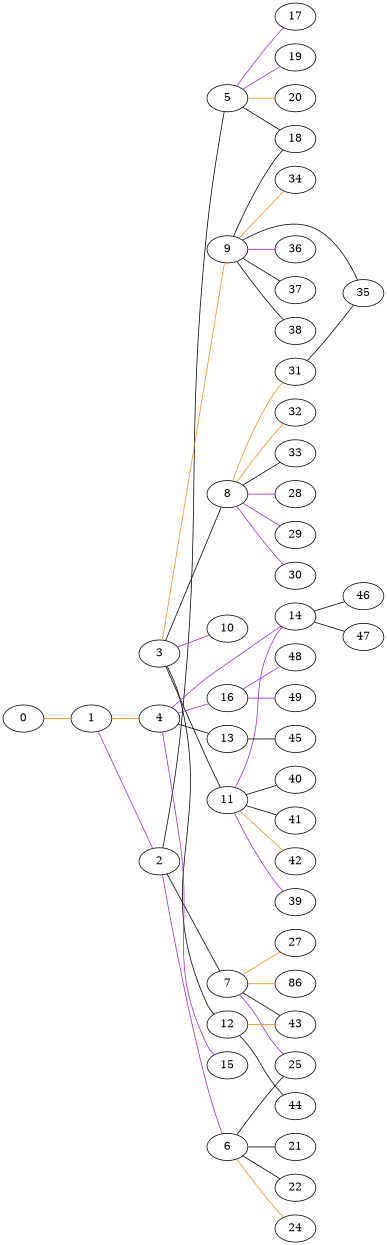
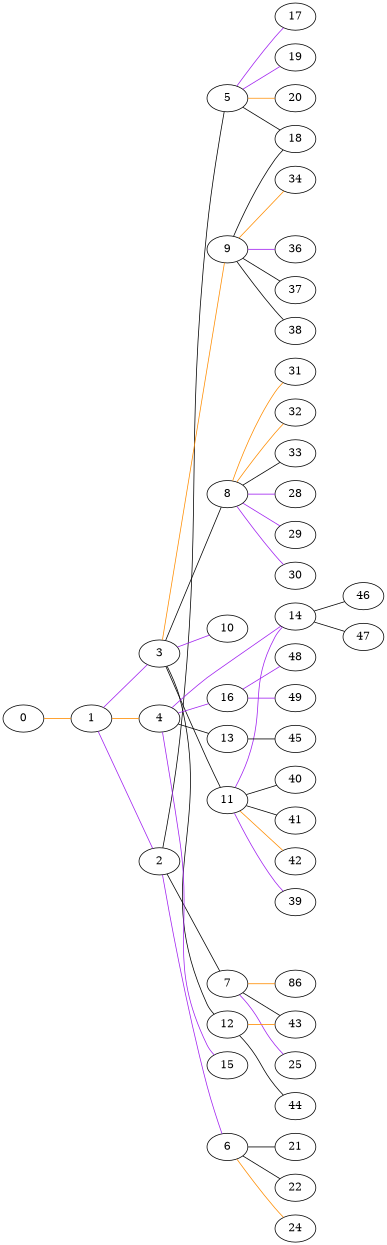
node "35": removed
edge "3" -- "1": added
node "27": removed
edge "25" -- "6": removed
